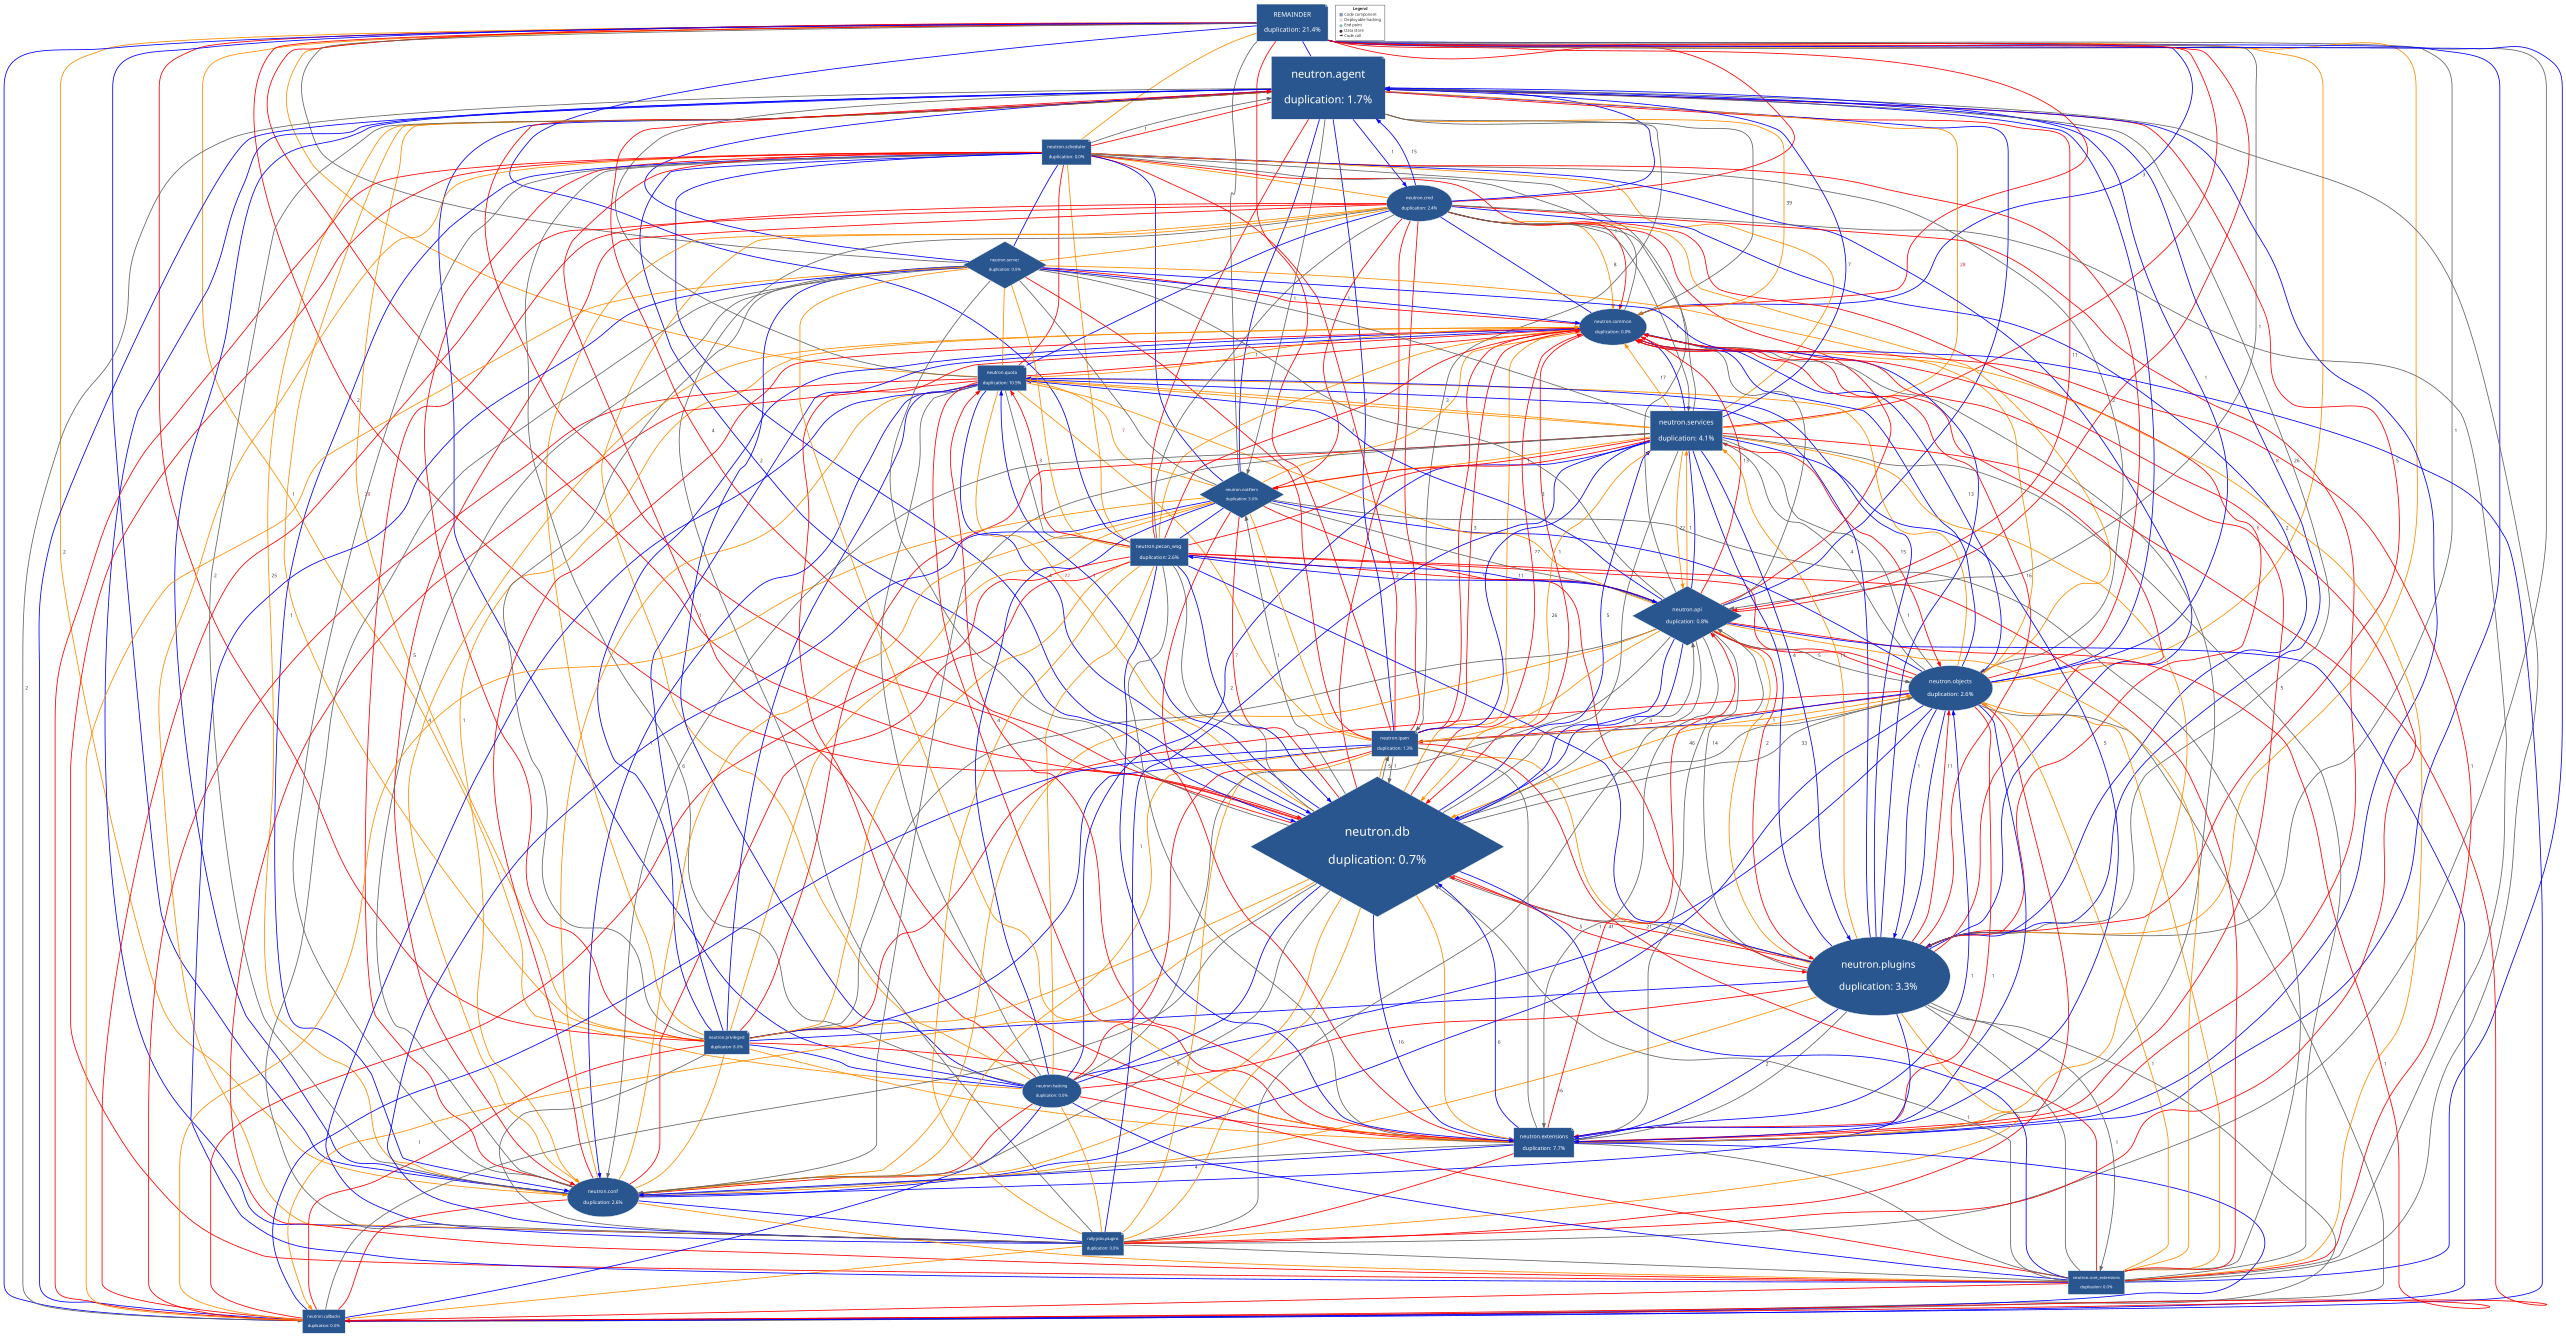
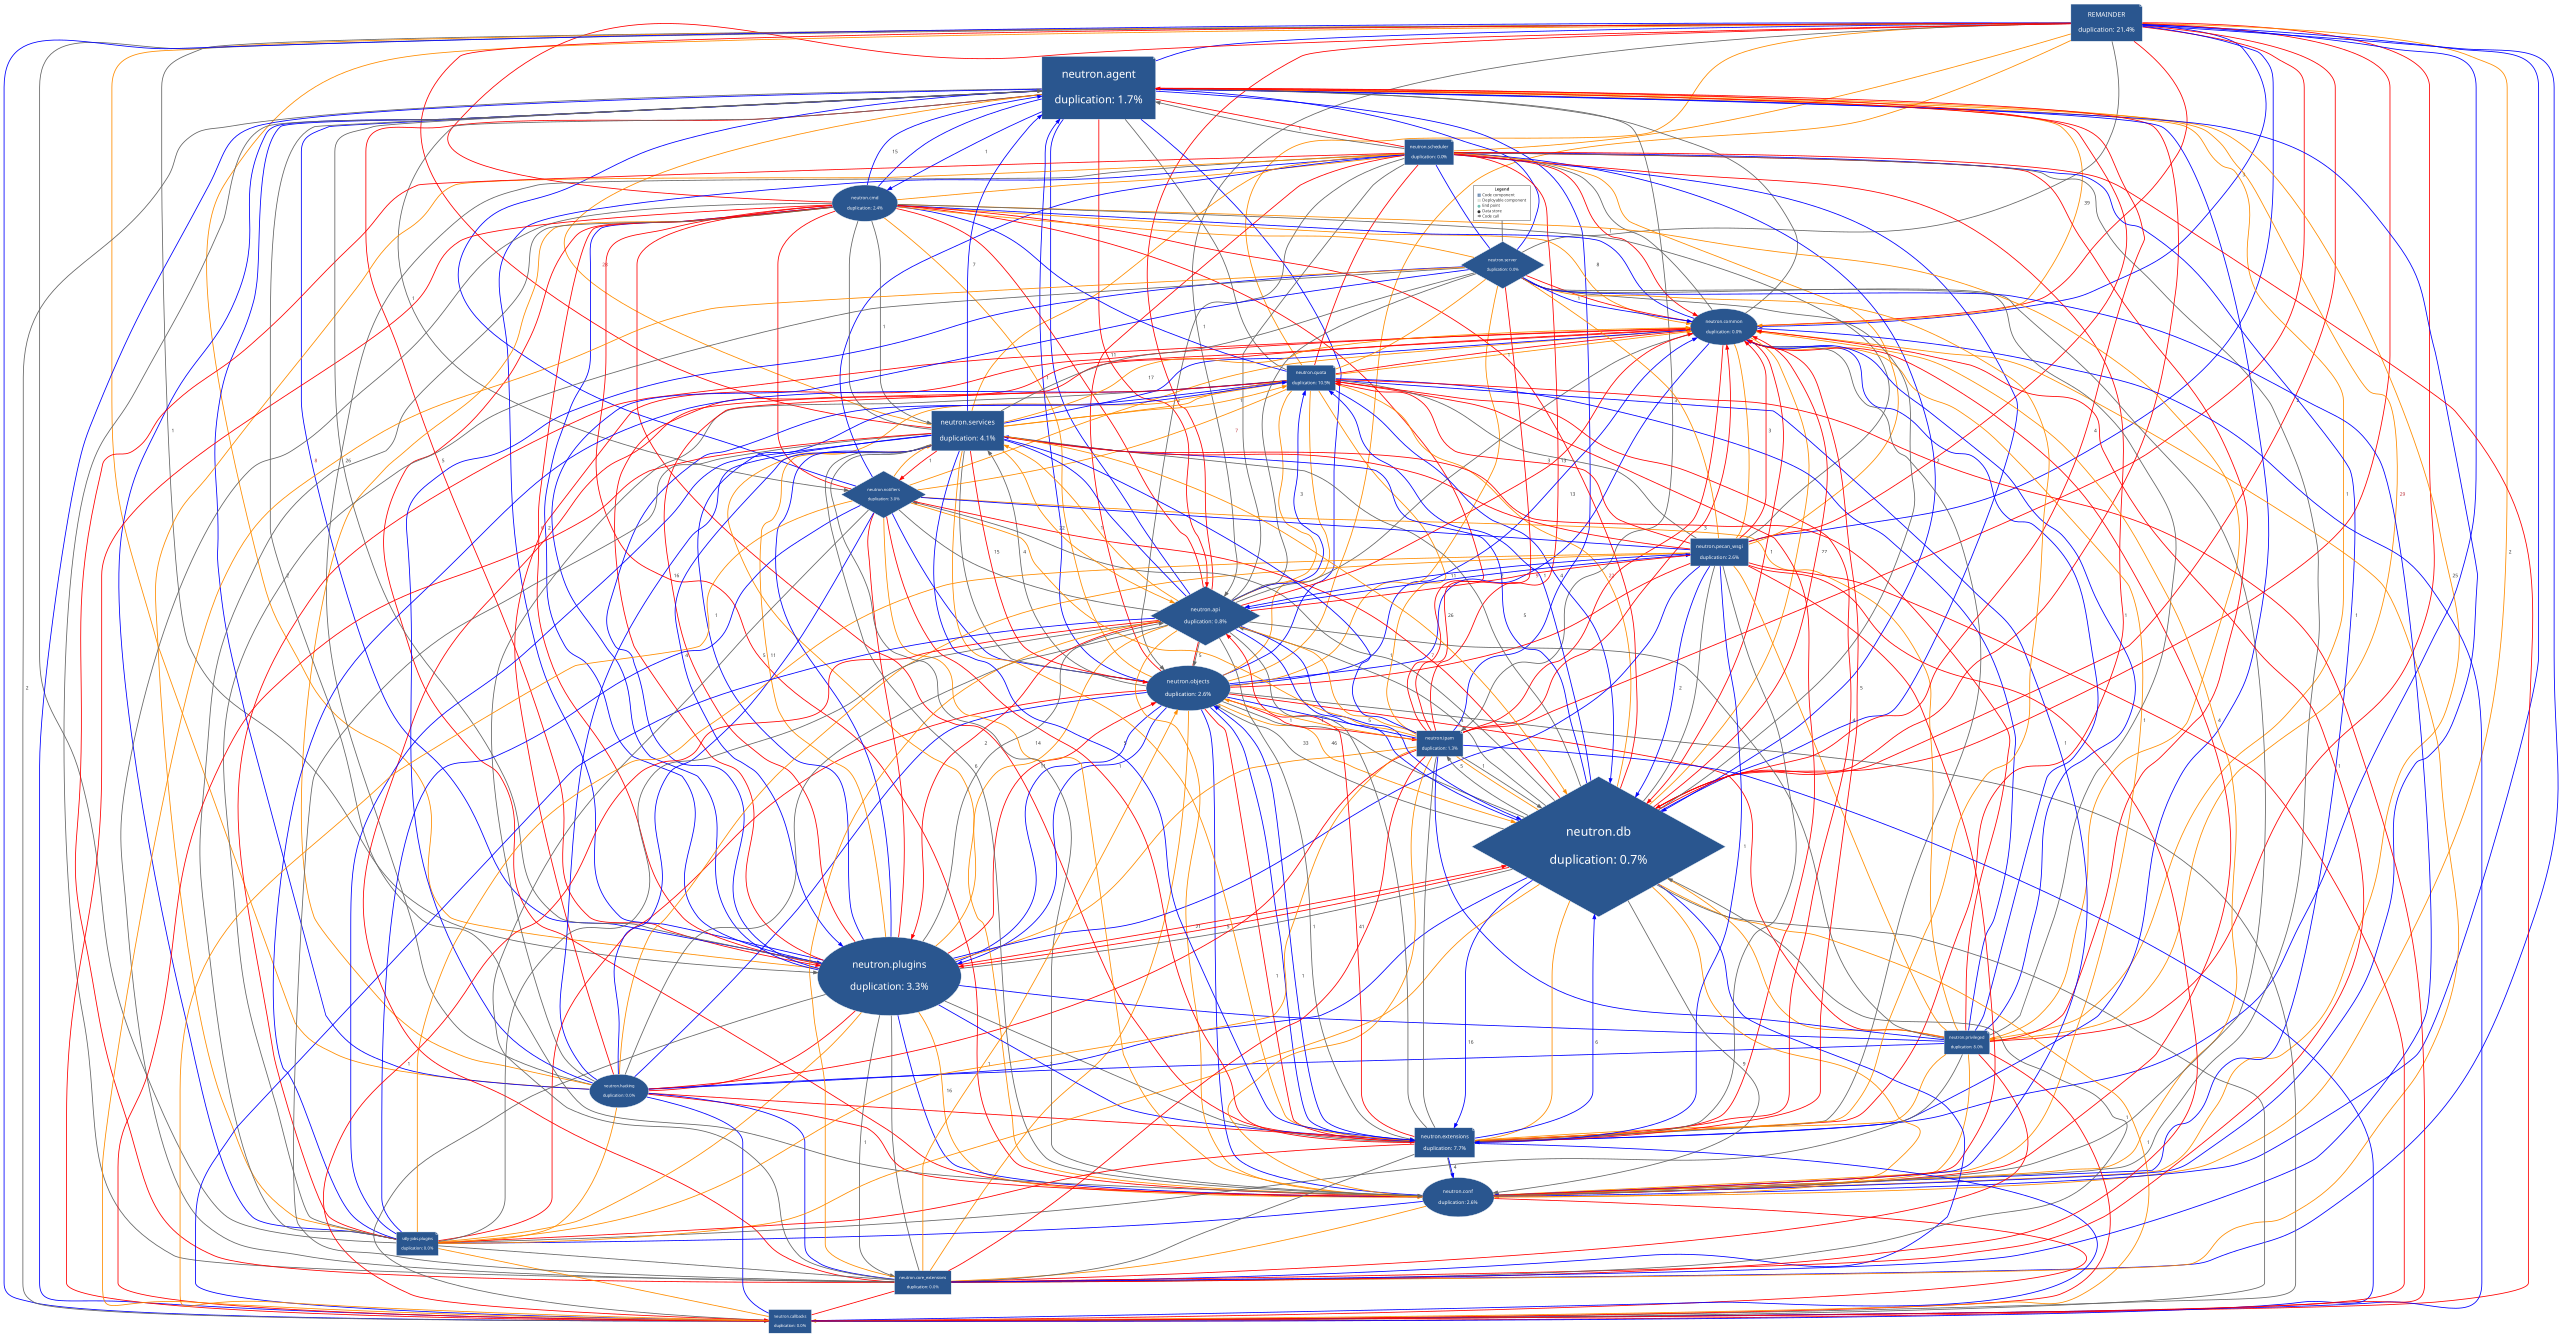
node "Legend": text "Deployable hacking" -> "Deployable component"
edge "REMAINDER duplication: 21.4%" -> "neutron.notifiers duplication: 3.0%": removed
edge "neutron.notifiers duplication: 3.0%" -> "neutron.server duplication: 0.0%": now "Legend" -> "neutron.server duplication: 0.0%"
